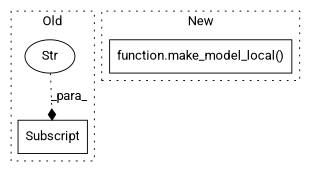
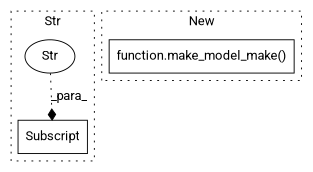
cluster "Old": label "Old" -> "Str"
node "function.make_model_local()": label "function.make_model_local()" -> "function.make_model_make()"
